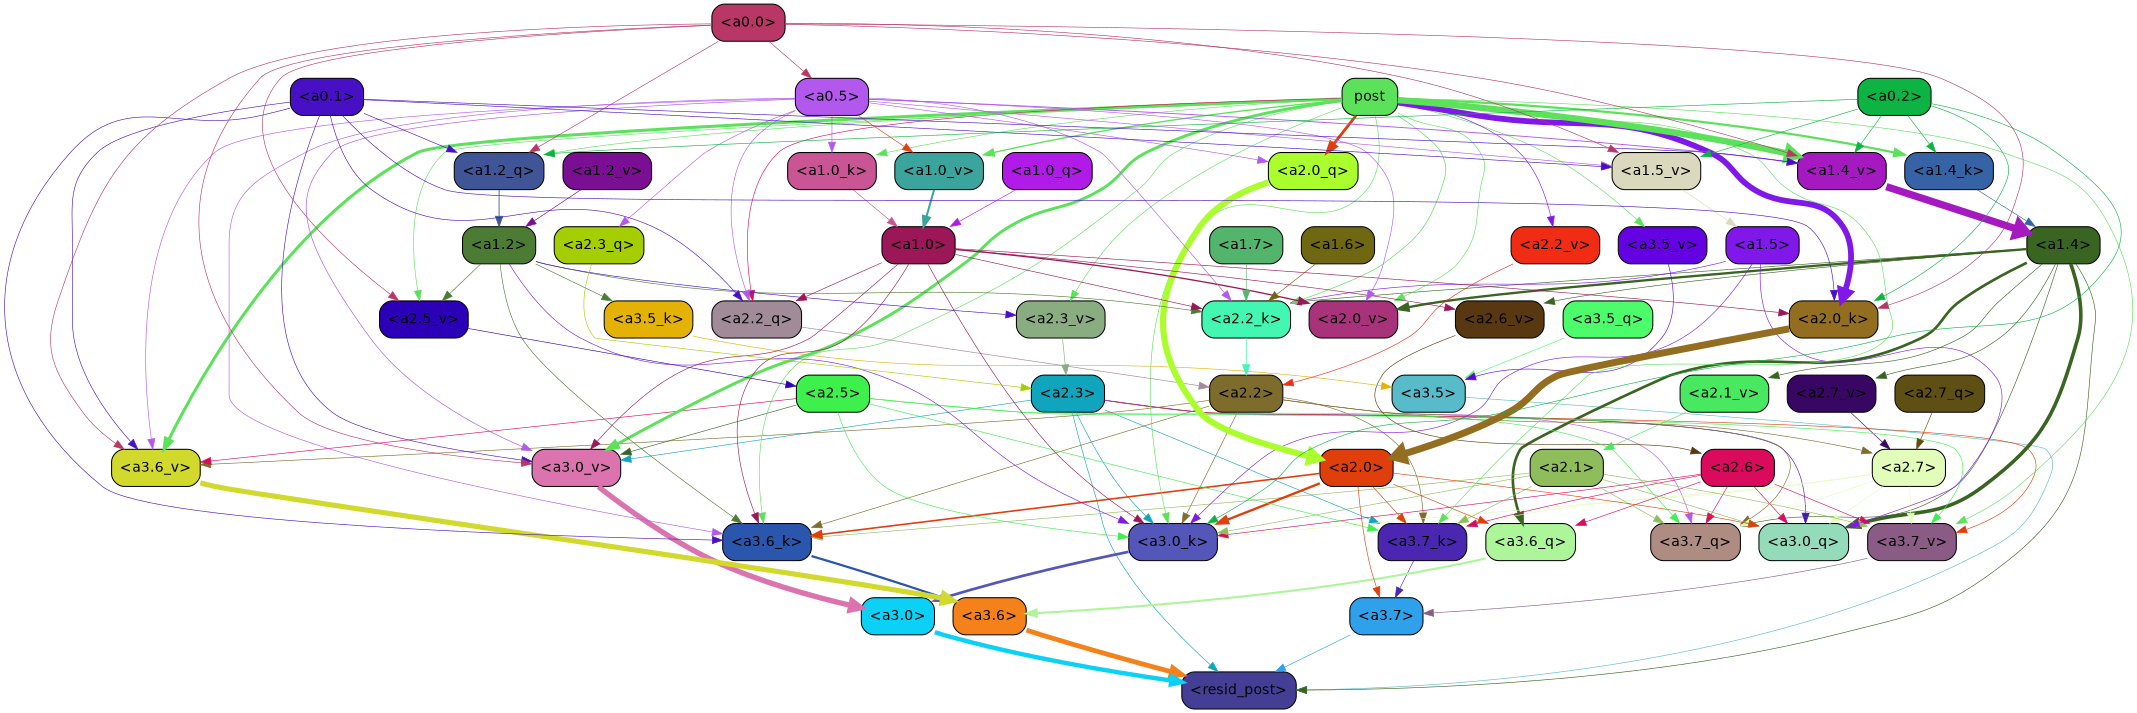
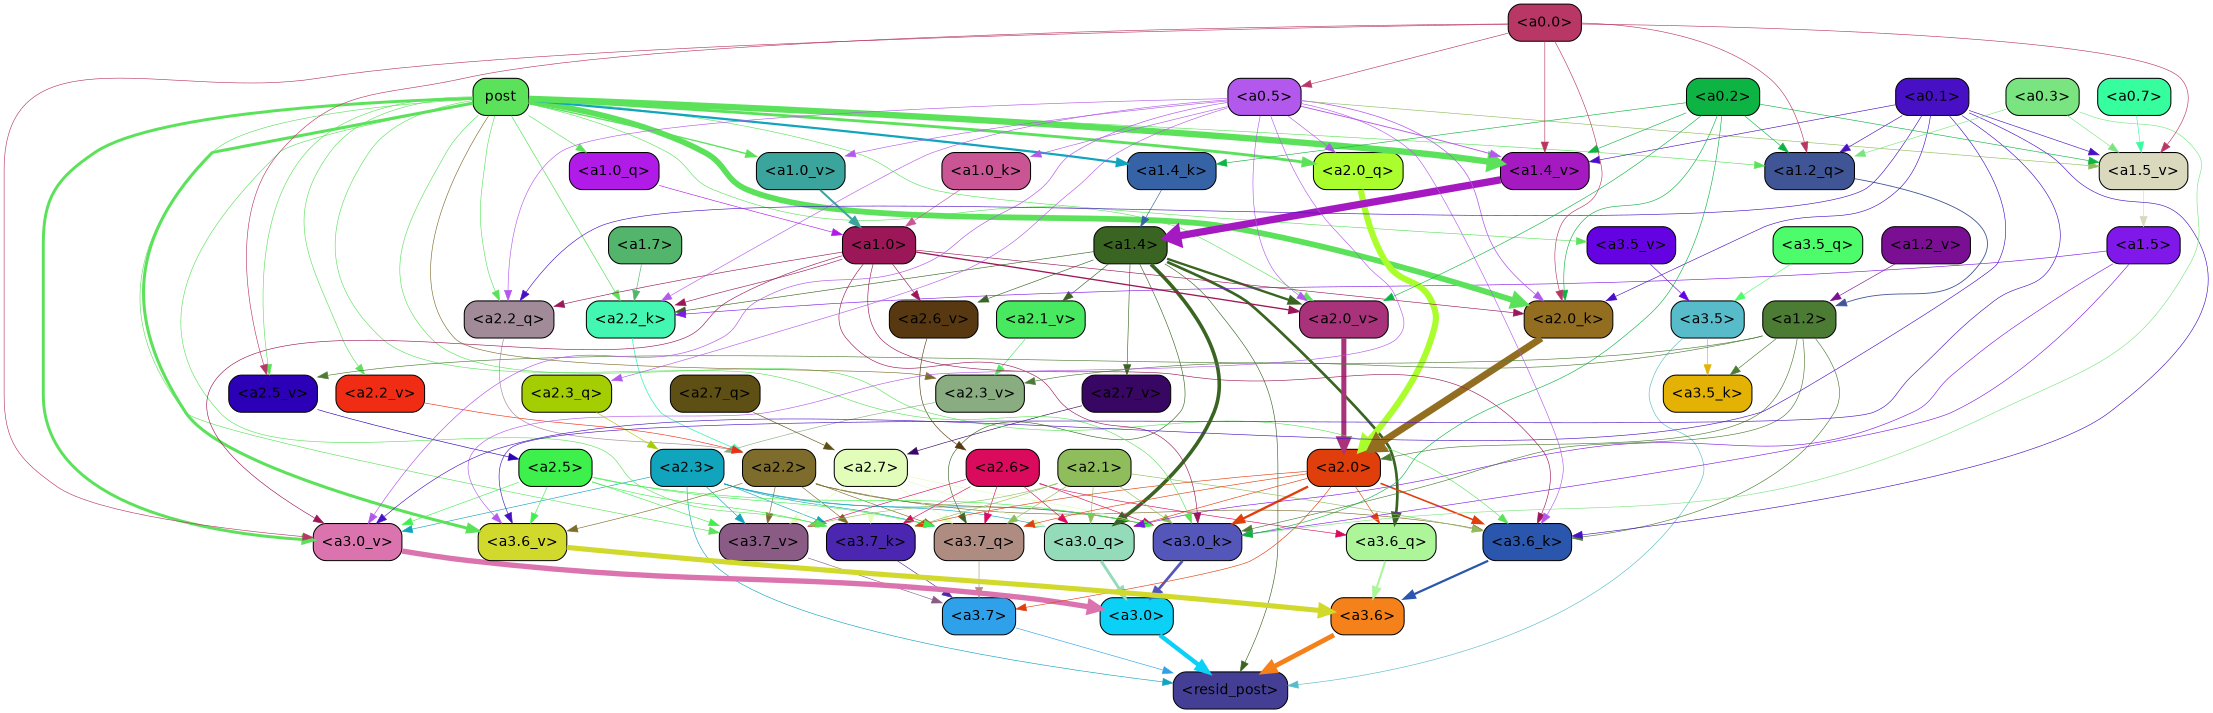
edge "<a0.0>" -> "<a3.6_v>": removed
node "<a0.3>": added
node "<a0.7>": added
edge "post" -> "<a1.0_k>": now "post" -> "<a1.0_q>"
edge "post" -> "<a1.4_k>": color #5be25a -> #10a4bd
edge "<a0.5>" -> "<a1.0_v>": color #e03e0b -> #b358ec
edge "post" -> "<a2.0_q>": color #e03e0b -> #5be25a
edge "post" -> "<a2.2_q>": color #da0a5d -> #5be25a
edge "post" -> "<a2.0_k>": color #7f18e9 -> #5be25a
edge "<a0.5>" -> "<a1.5_v>": color #b358ec -> #90bd5c
edge "post" -> "<a2.2_v>": color #7f18e9 -> #5be25a
edge "<a0.5>" -> "<a2.0_k>": added
edge "post" -> "<a2.3_v>": color #5be25a -> #7d6c2c
edge "<a0.2>" -> "<a2.0_v>": added
node "<a1.6>": removed
edge "<a1.2>" -> "<a2.2_k>": now "<a1.2>" -> "<a2.0>"
edge "<a1.2>" -> "<a2.3_v>": color #4810c4 -> #4c7b34
edge "<a3.5_k>" -> "<a3.5>": reversed
edge "<a2.0_v>" -> "<a2.0>": added
edge "<a1.2>" -> "<a3.0_k>": color #7f18e9 -> #4c7b34
edge "<a2.3>" -> "<a3.7_q>": color #b358ec -> #10a4bd
edge "<a2.3>" -> "<a3.0_q>": color #4810c4 -> #10a4bd
edge "<a2.3>" -> "<a3.7_v>": color #e03e0b -> #10a4bd
edge "<a2.2>" -> "<a2.7>": now "<a2.2>" -> "<a3.7_v>"
edge "<a2.5>" -> "<a3.0_v>": color #396421 -> #3ef04c
edge "<a2.5>" -> "<a3.6_v>": color #da0a5d -> #3ef04c
edge "<a2.1_v>" -> "<a2.1>": now "<a2.1_v>" -> "<a2.3_v>"
edge "<a2.0>" -> "<a3.7_q>": added
edge "<a3.7_q>" -> "<a3.7>": added
edge "<a3.0_q>" -> "<a3.0>": added
